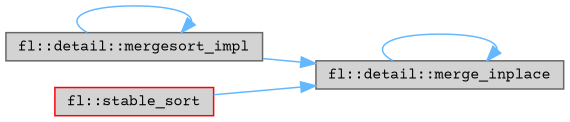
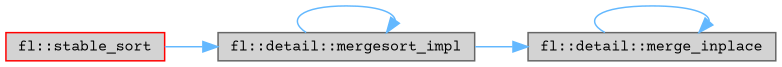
edge "fl::stable_sort" -> "fl::detail::merge_inplace": now "fl::stable_sort" -> "fl::detail::mergesort_impl"
